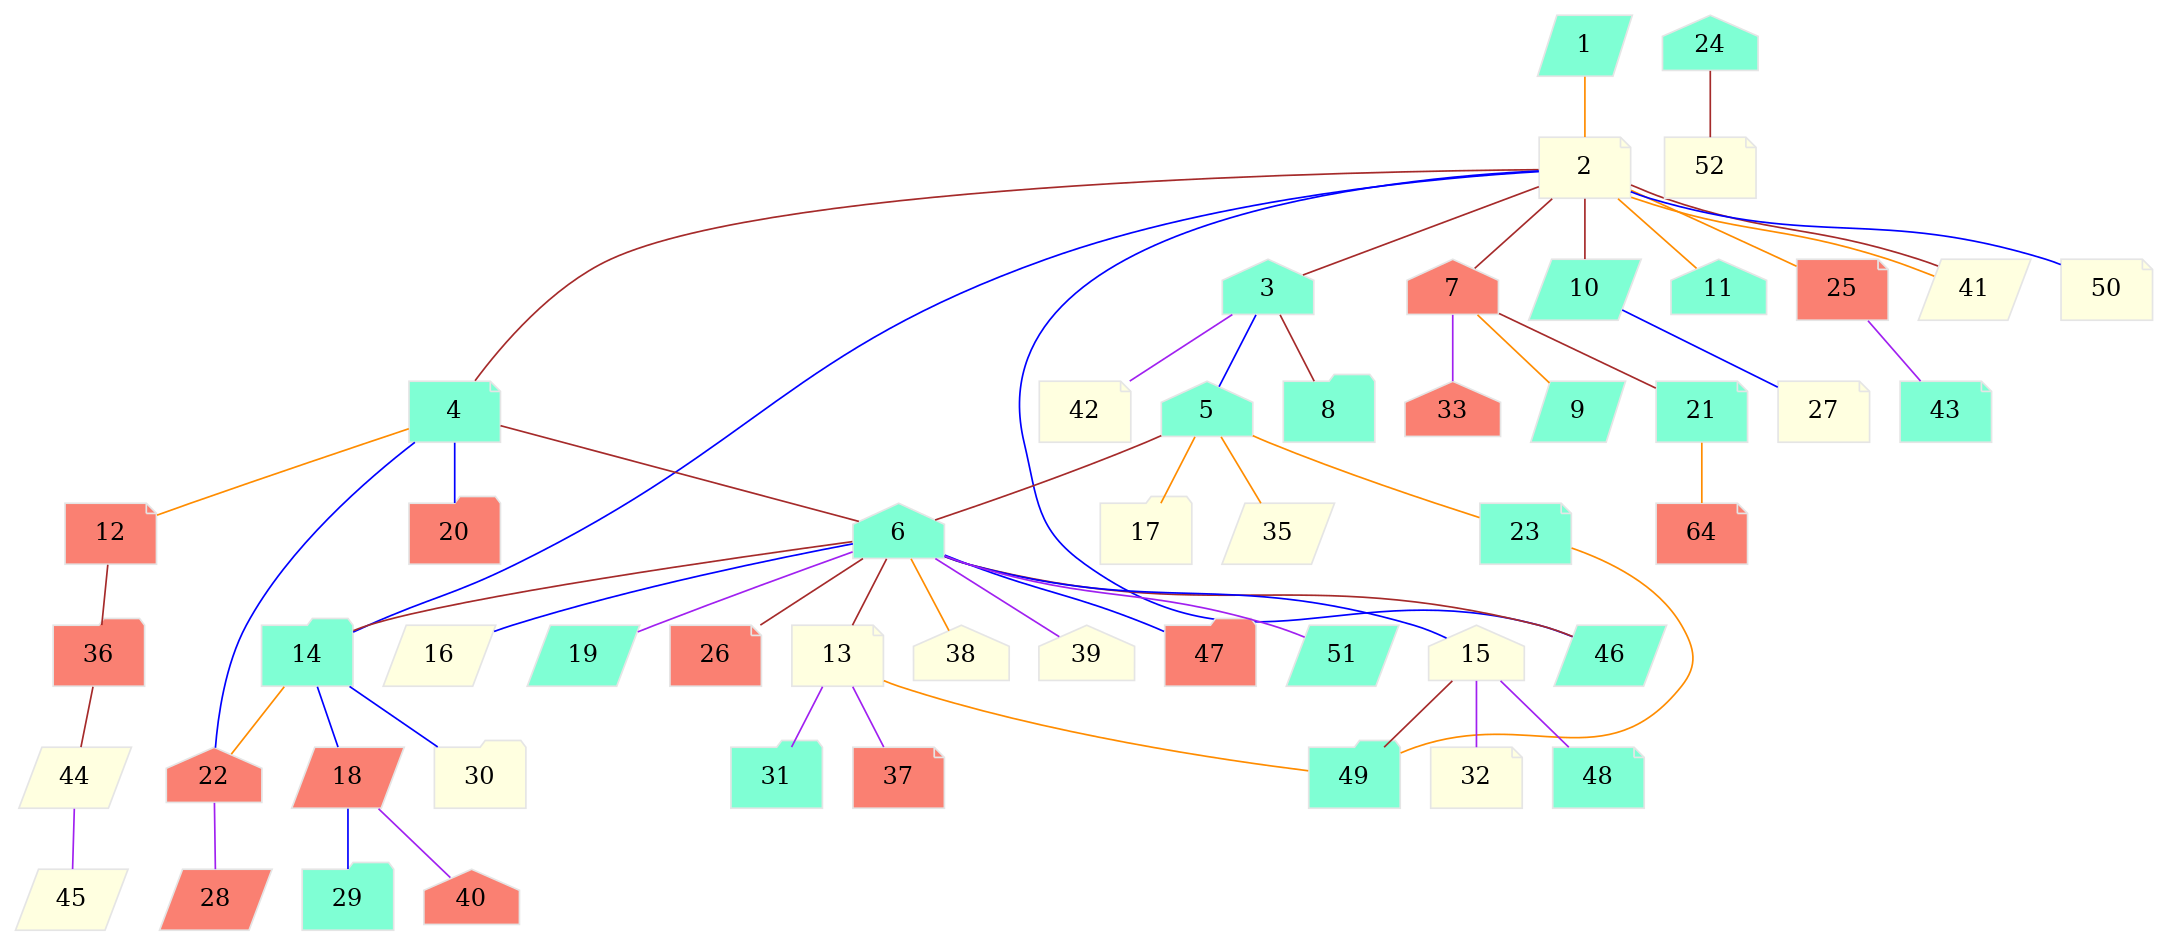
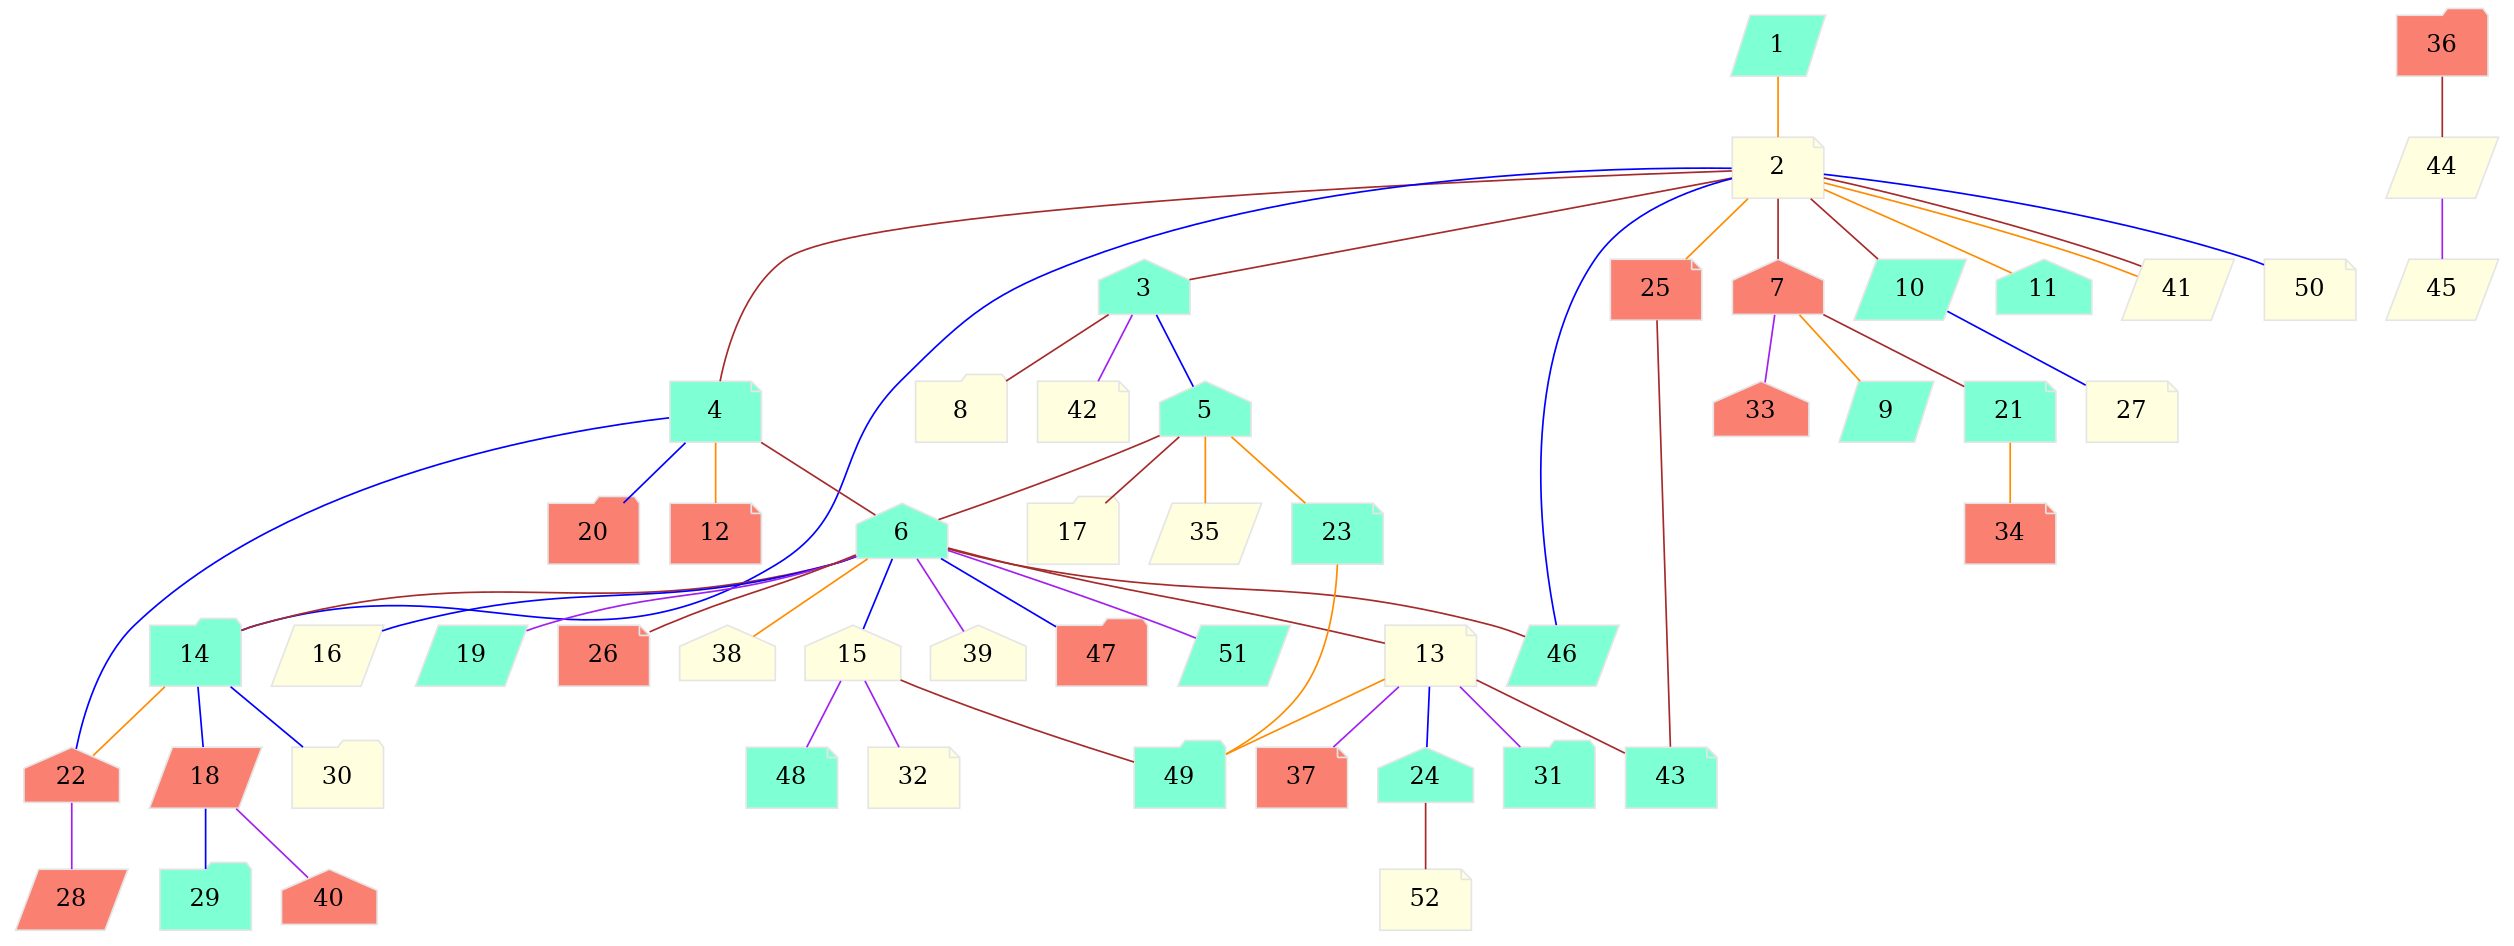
edge "25" -- "43": color purple -> brown
node "8": fillcolor aquamarine -> lightyellow
edge "5" -- "17": color darkorange -> brown
node "64": label "64" -> "34"
edge "12" -- "36": removed
edge "13" -- "24": added
edge "13" -- "43": added
